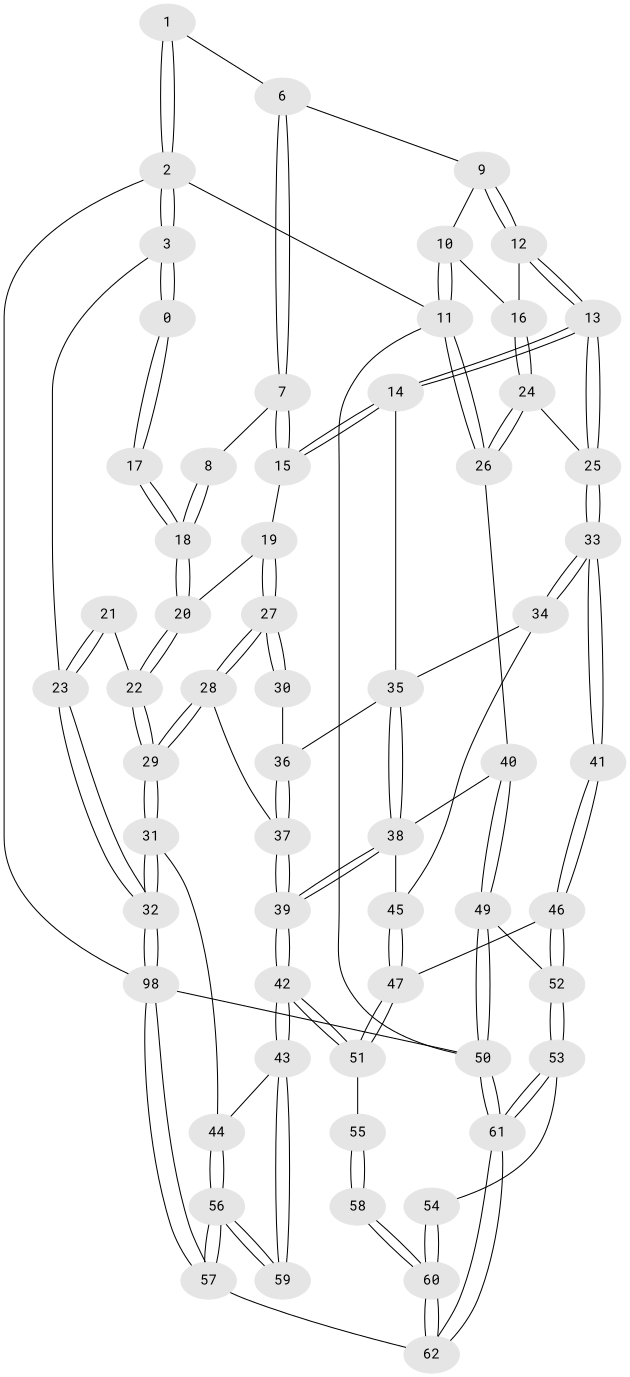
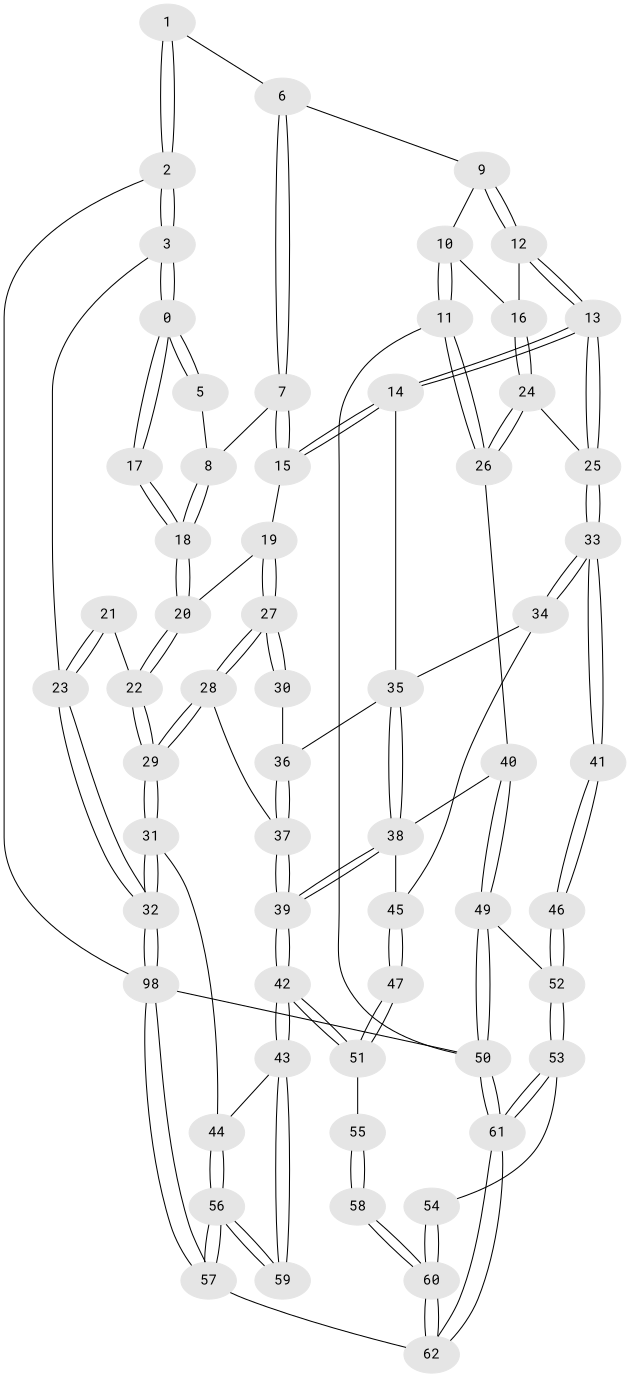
edge "2" -- "11": removed
node "5": added
edge "46" -- "47": removed
